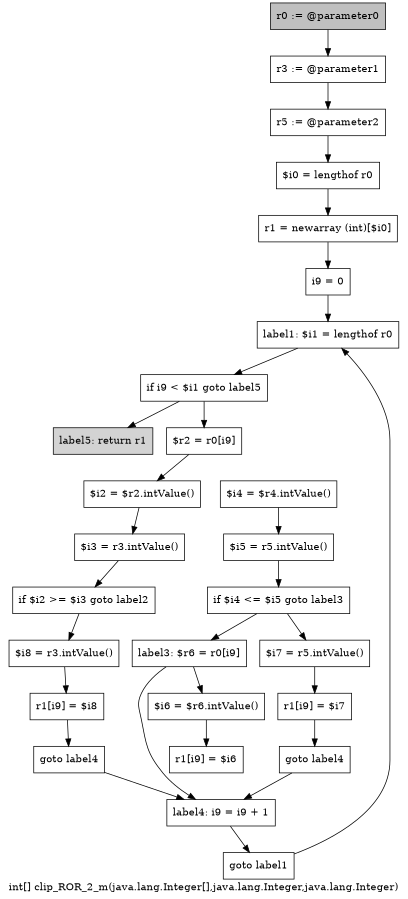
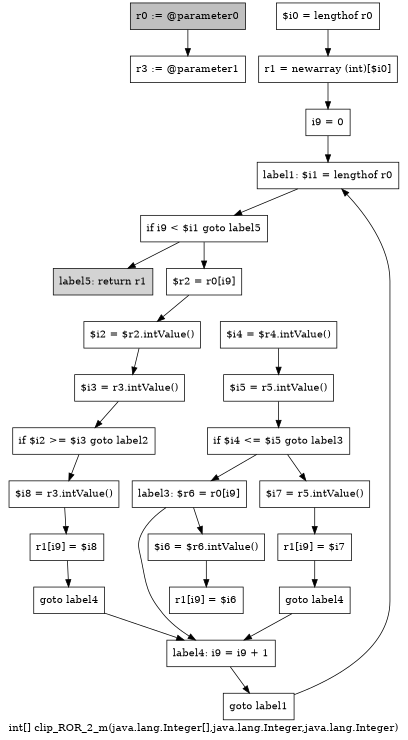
node "r5 := @parameter2": removed
